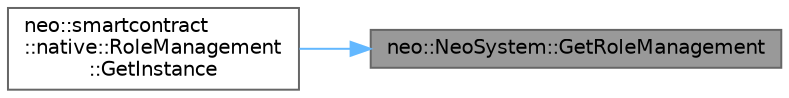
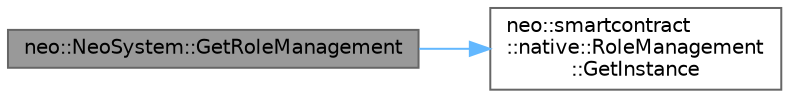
edge "neo::smartcontract ::native::RoleManagement ::GetInstance" -> "neo::NeoSystem::GetRoleManagement": reversed
